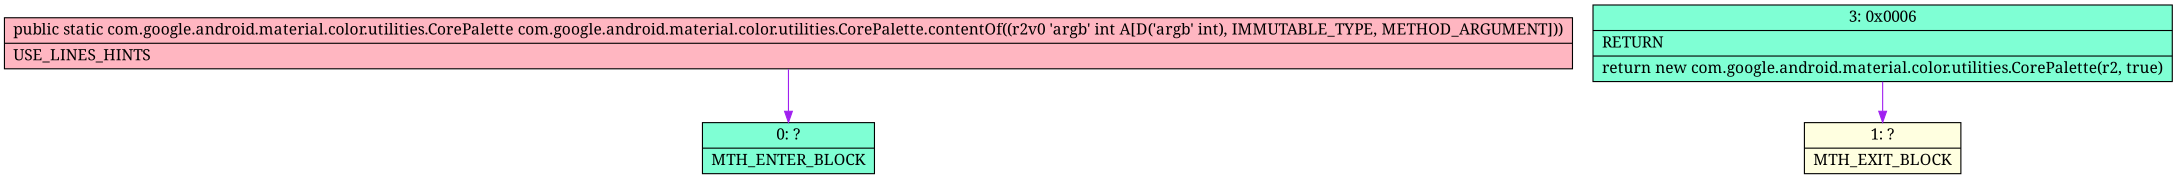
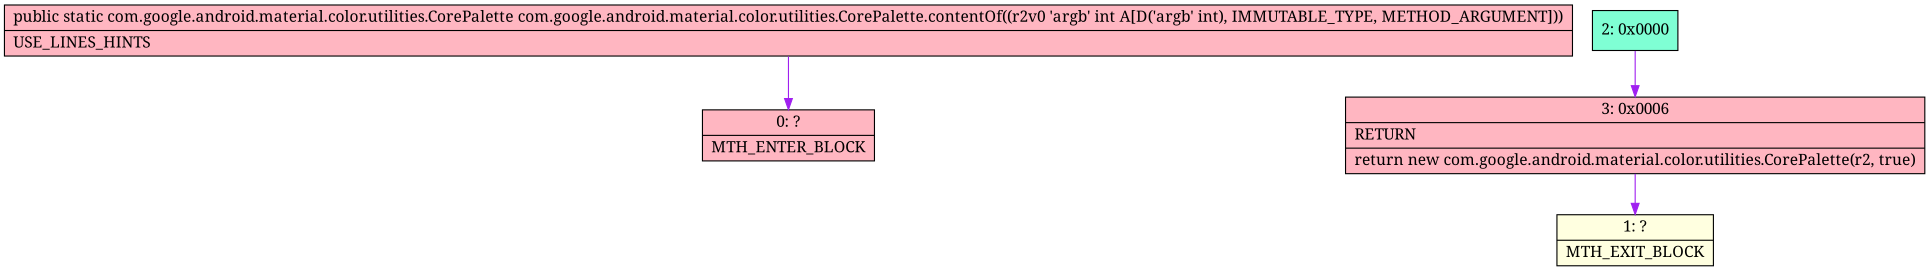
node "2: 0x0000": added
node "3: 0x0006": fillcolor aquamarine -> lightpink
node "0: ?": fillcolor aquamarine -> lightpink
